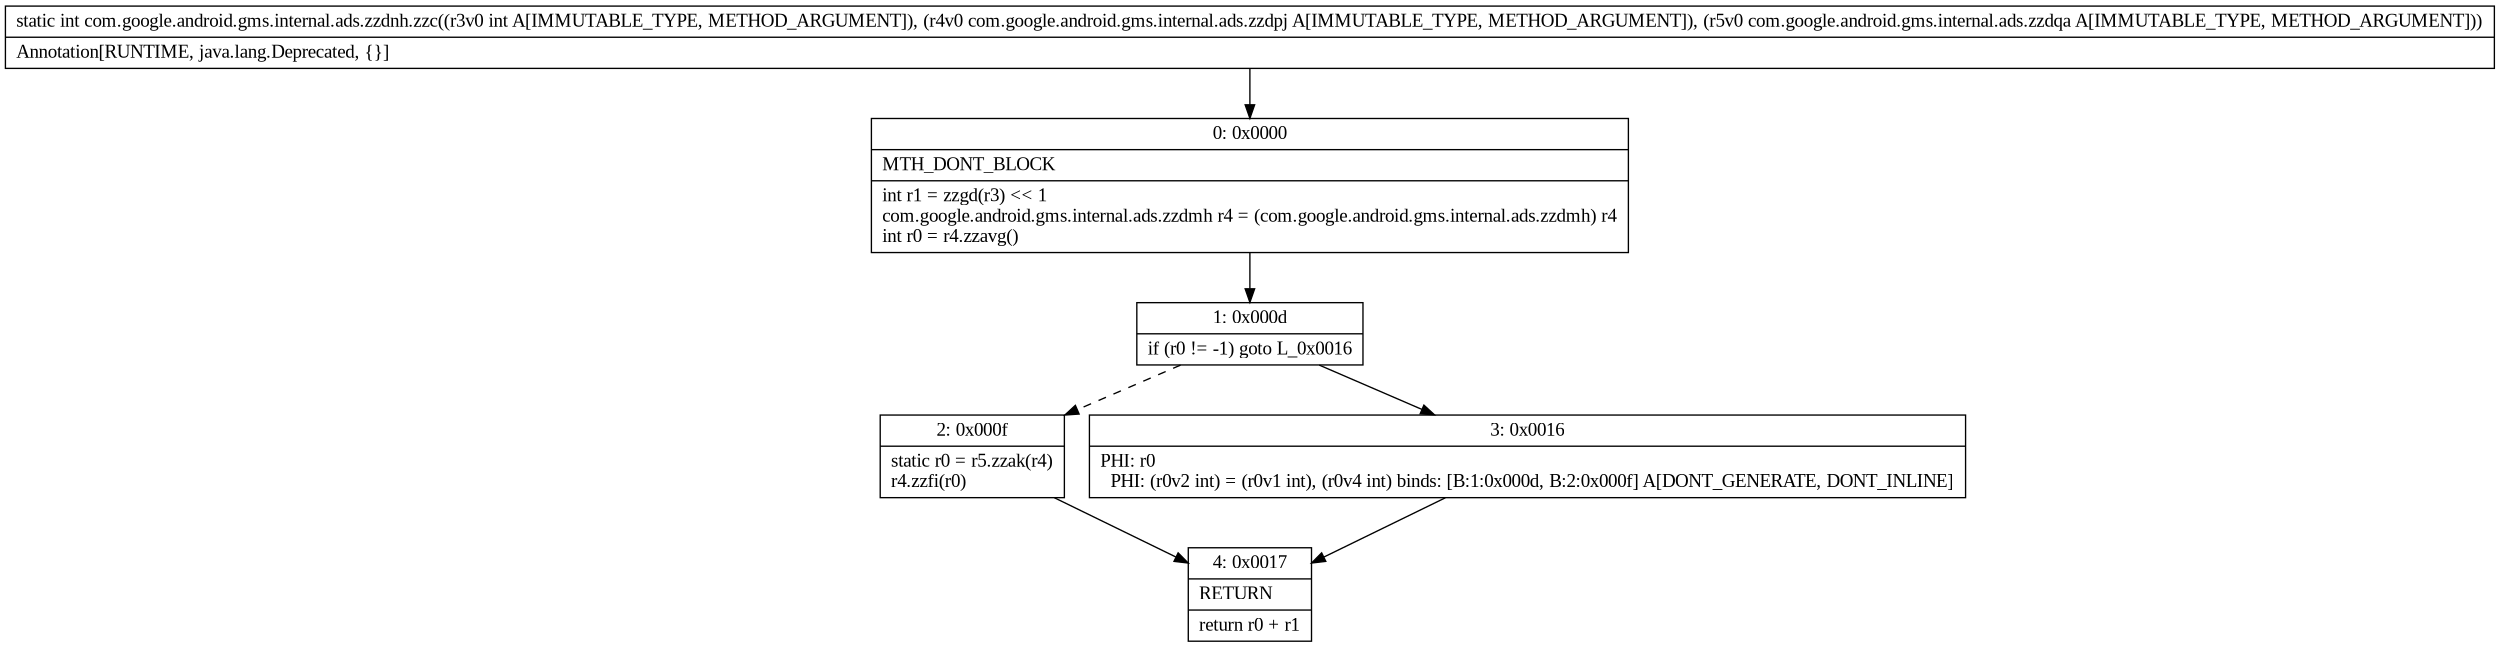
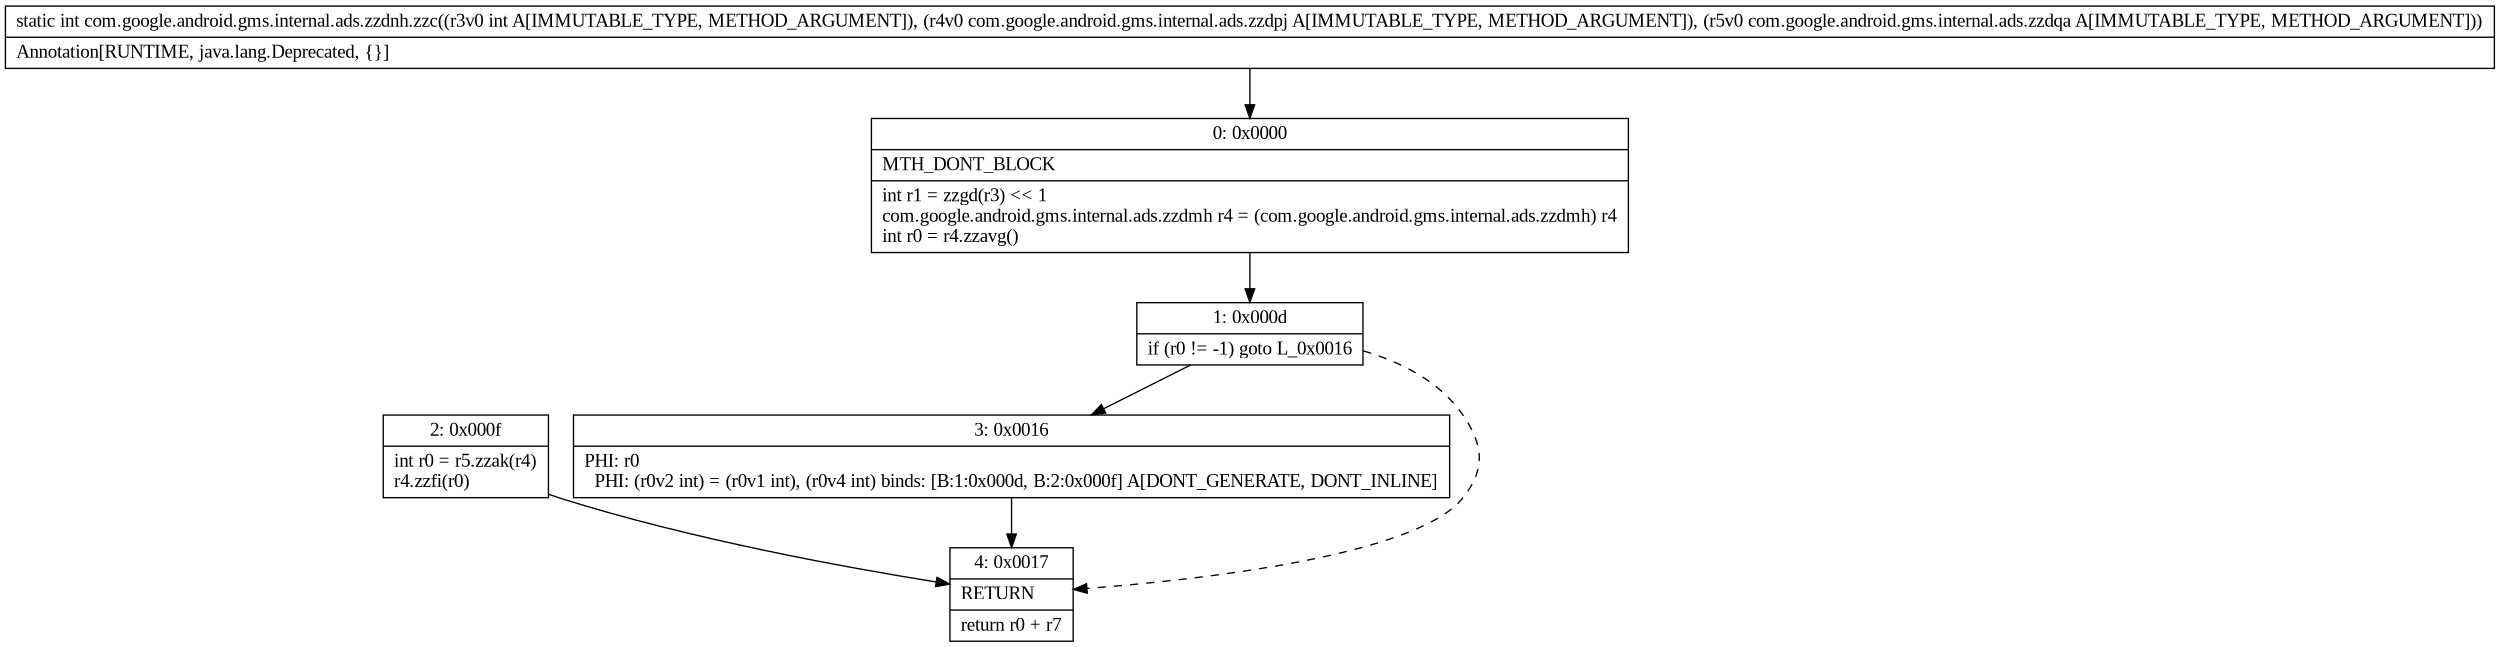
edge "1: 0x000d" -> "2: 0x000f": now "1: 0x000d" -> "4: 0x0017"
node "2: 0x000f": text "static r0 = r5.zzak(r4)" -> "int r0 = r5.zzak(r4)"
node "4: 0x0017": text "return r0 + r1" -> "return r0 + r7"
